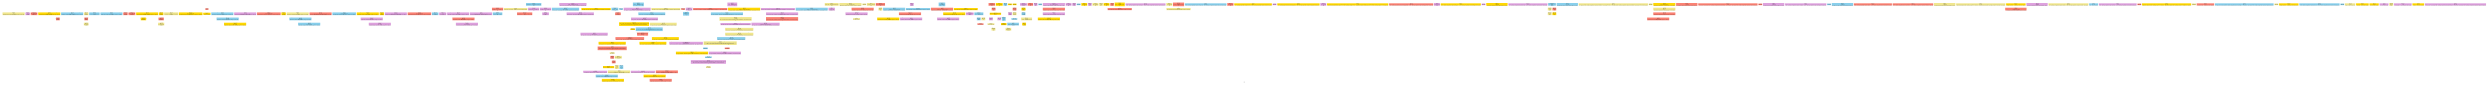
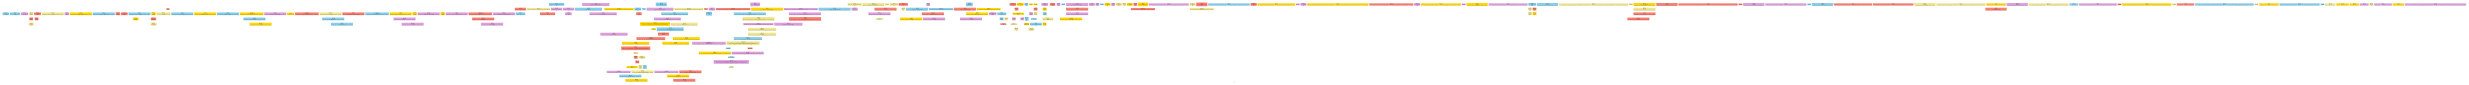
node "NodeID: 65": removed
node "NodeID: 100": added
